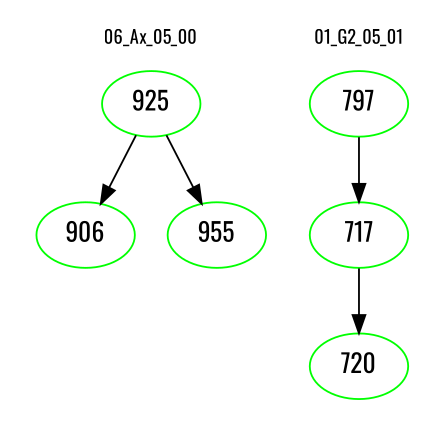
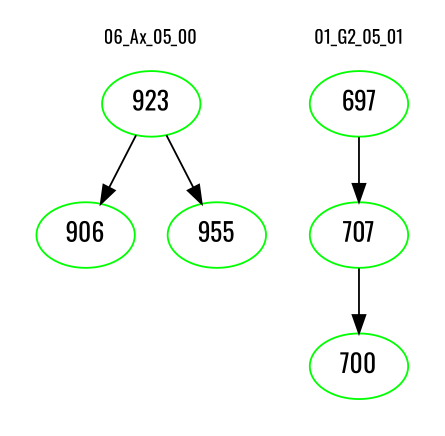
node "925": label "925" -> "923"
node "797": label "797" -> "697"
node "717": label "717" -> "707"
node "720": label "720" -> "700"
